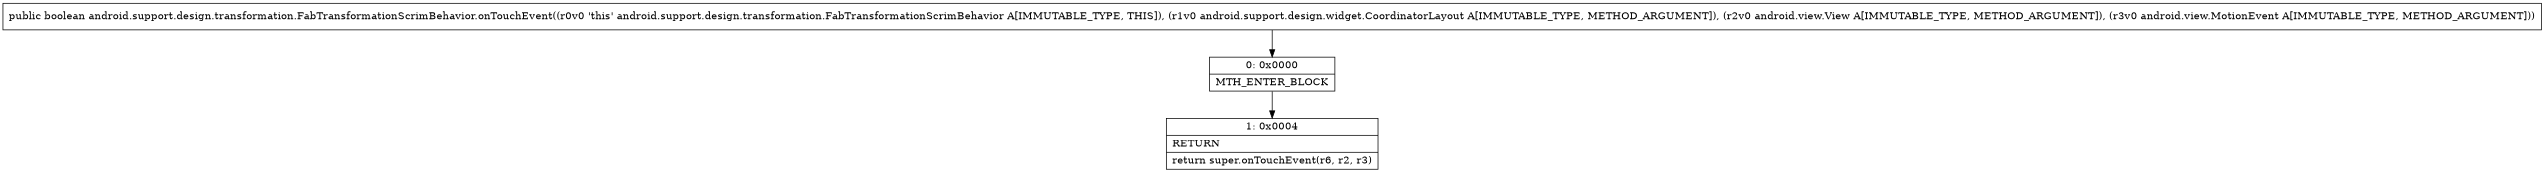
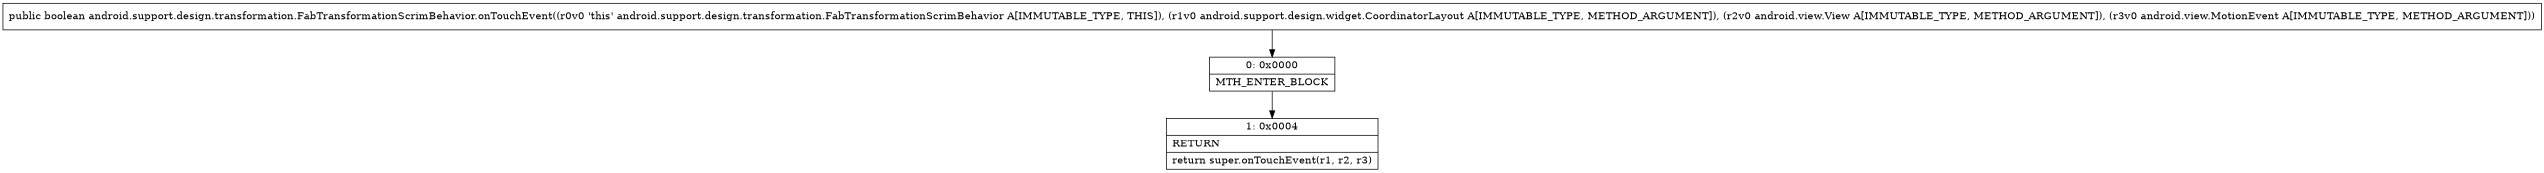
node "1: 0x0004": text "return super.onTouchEvent(r6, r2, r3)" -> "return super.onTouchEvent(r1, r2, r3)"
